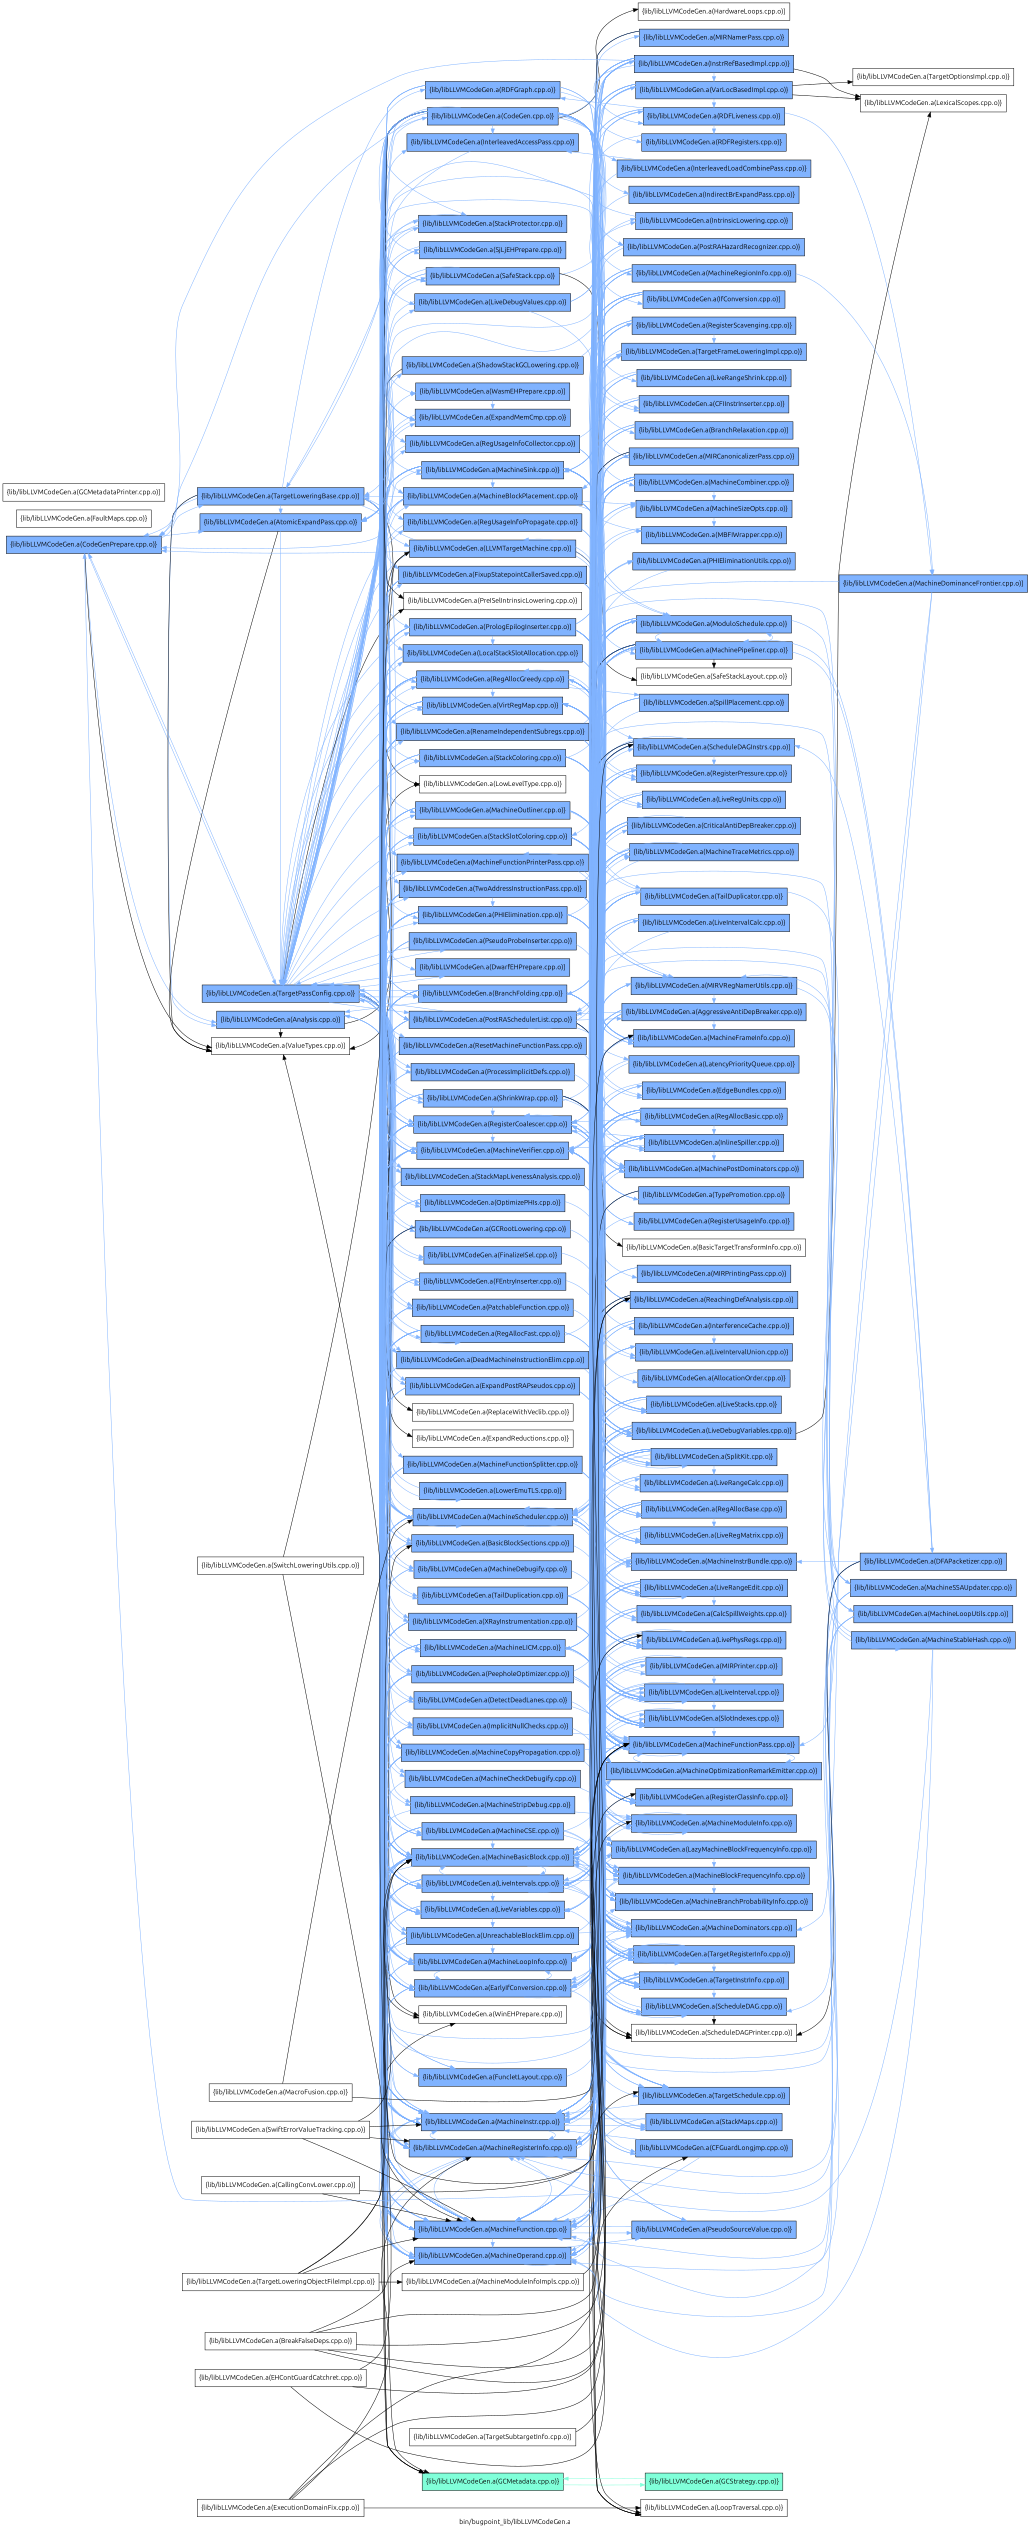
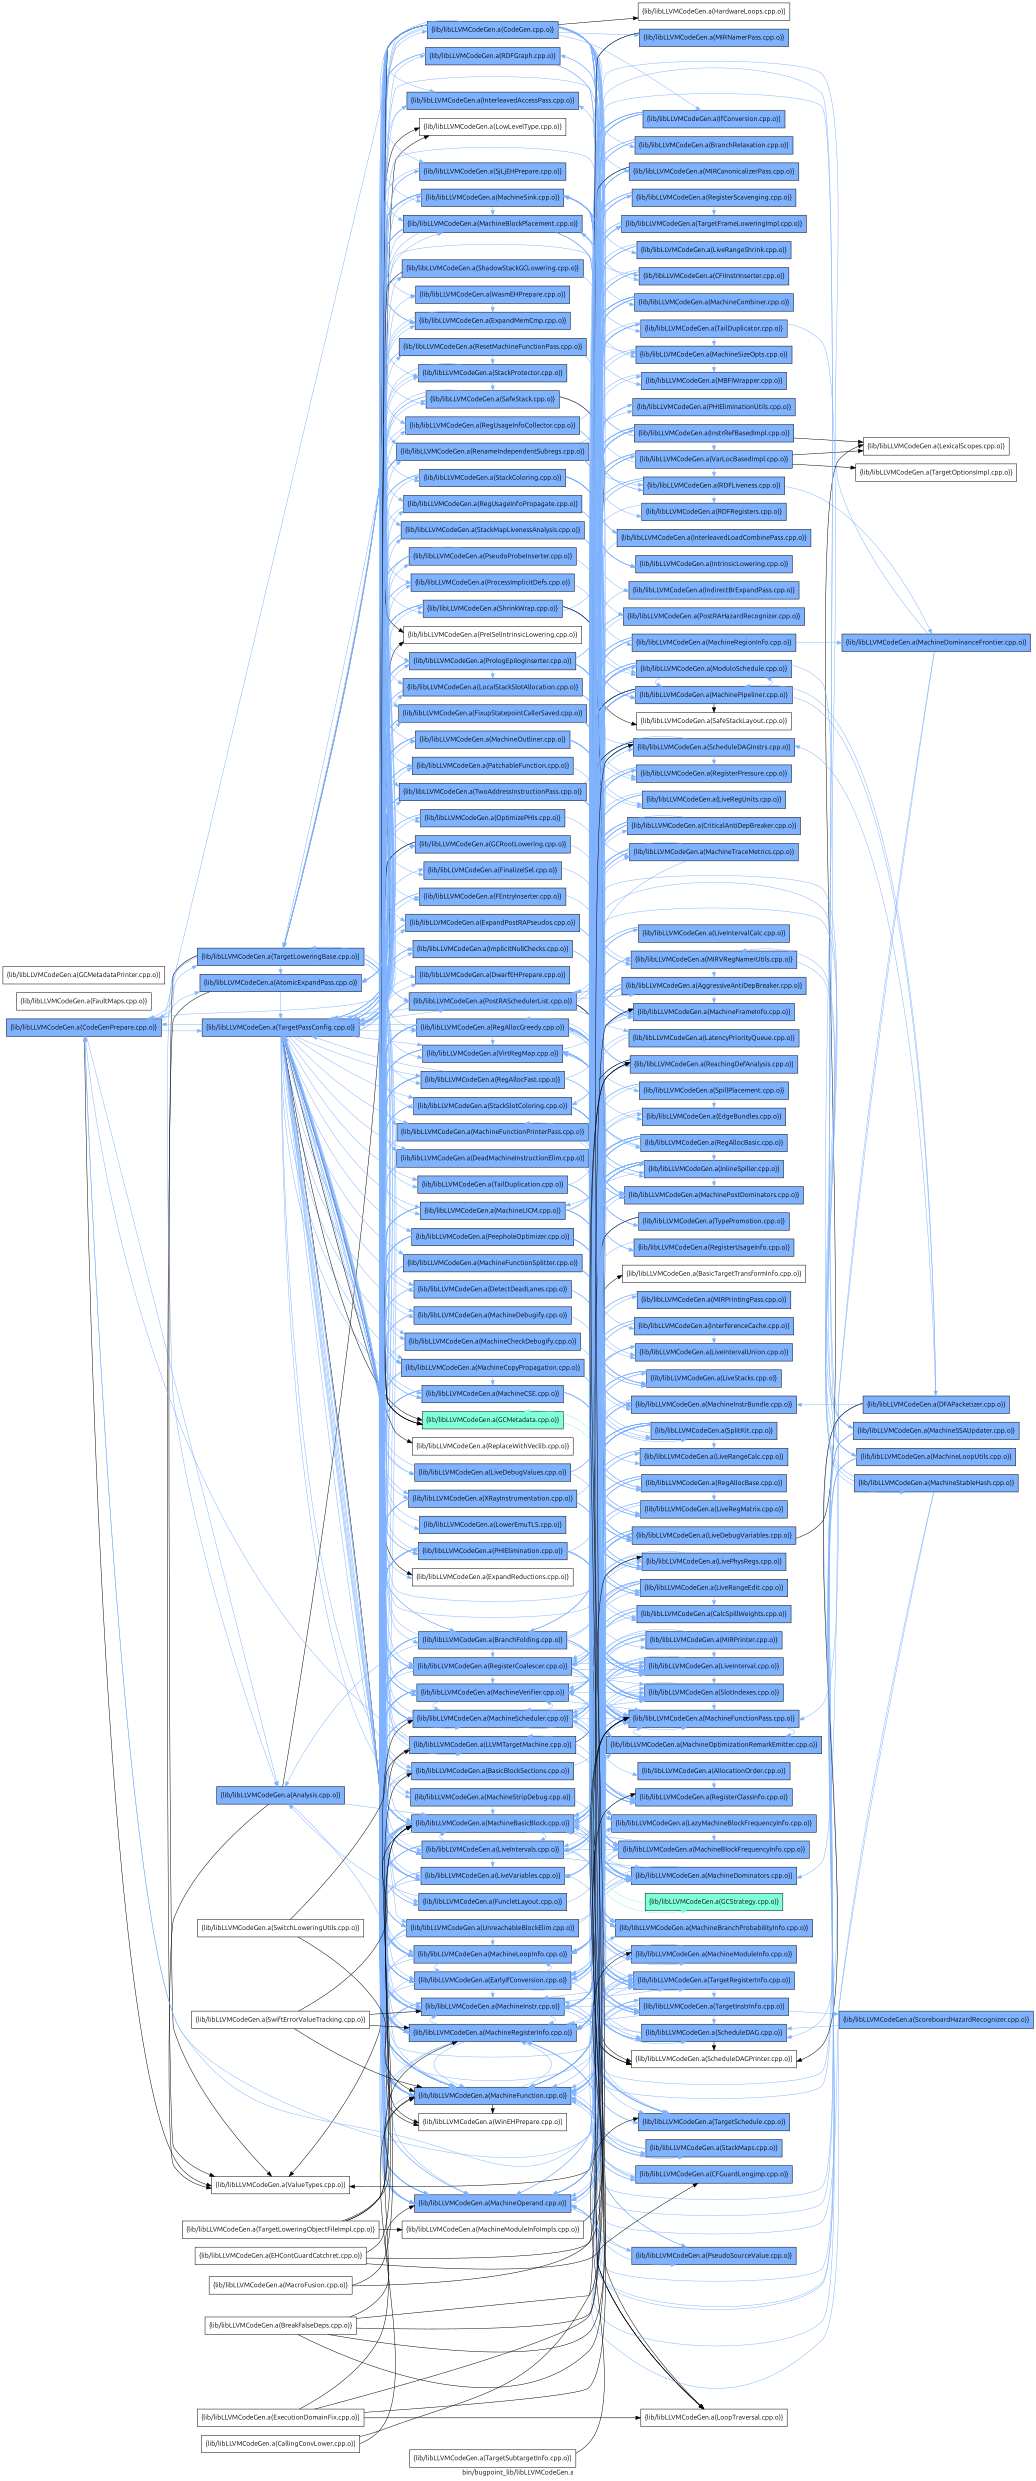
edge "{lib/libLLVMCodeGen.a(CodeGen.cpp.o)}" -> "{lib/libLLVMCodeGen.a(PeepholeOptimizer.cpp.o)}": now "{lib/libLLVMCodeGen.a(CodeGen.cpp.o)}" -> "{lib/libLLVMCodeGen.a(ExpandReductions.cpp.o)}"
node "{lib/libLLVMCodeGen.a(ScoreboardHazardRecognizer.cpp.o)}": added
